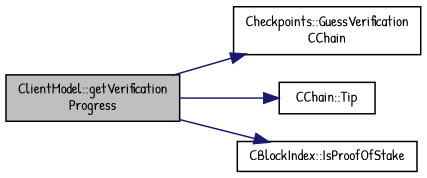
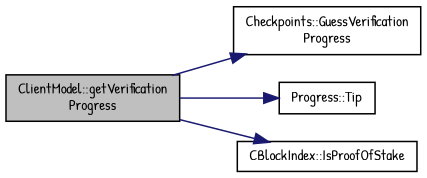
node "Checkpoints::GuessVerification CChain": label "Checkpoints::GuessVerification CChain" -> "Checkpoints::GuessVerification Progress"
node "CChain::Tip": label "CChain::Tip" -> "Progress::Tip"
